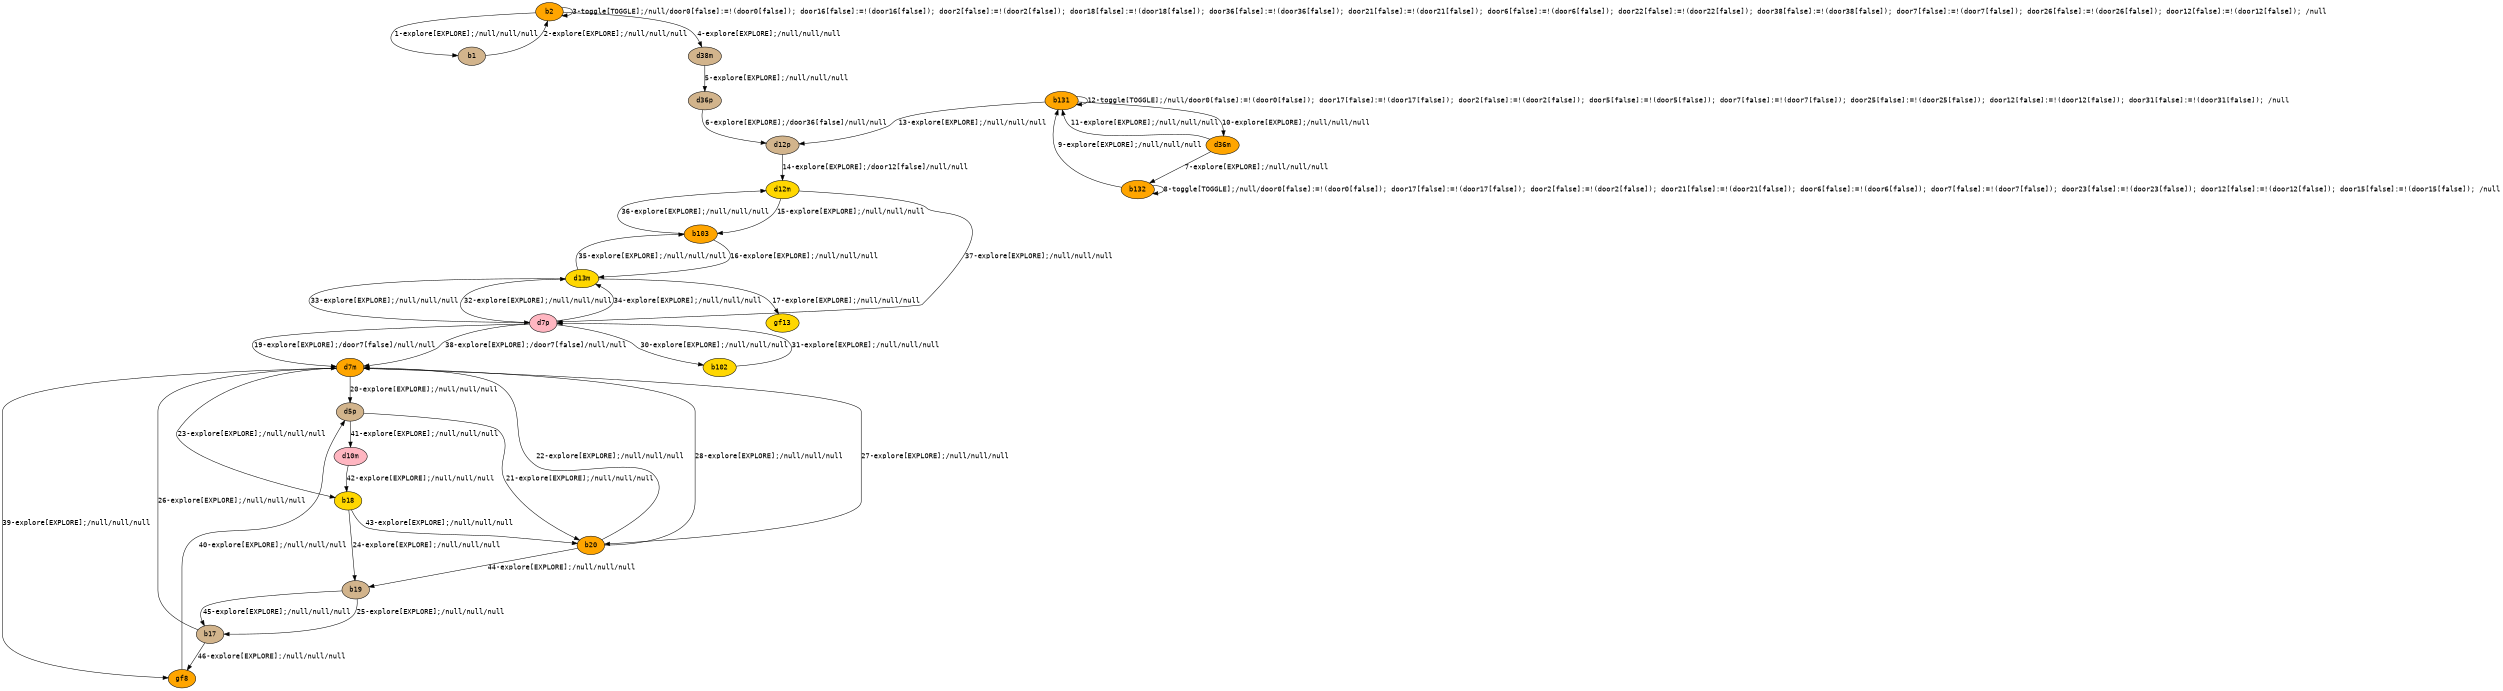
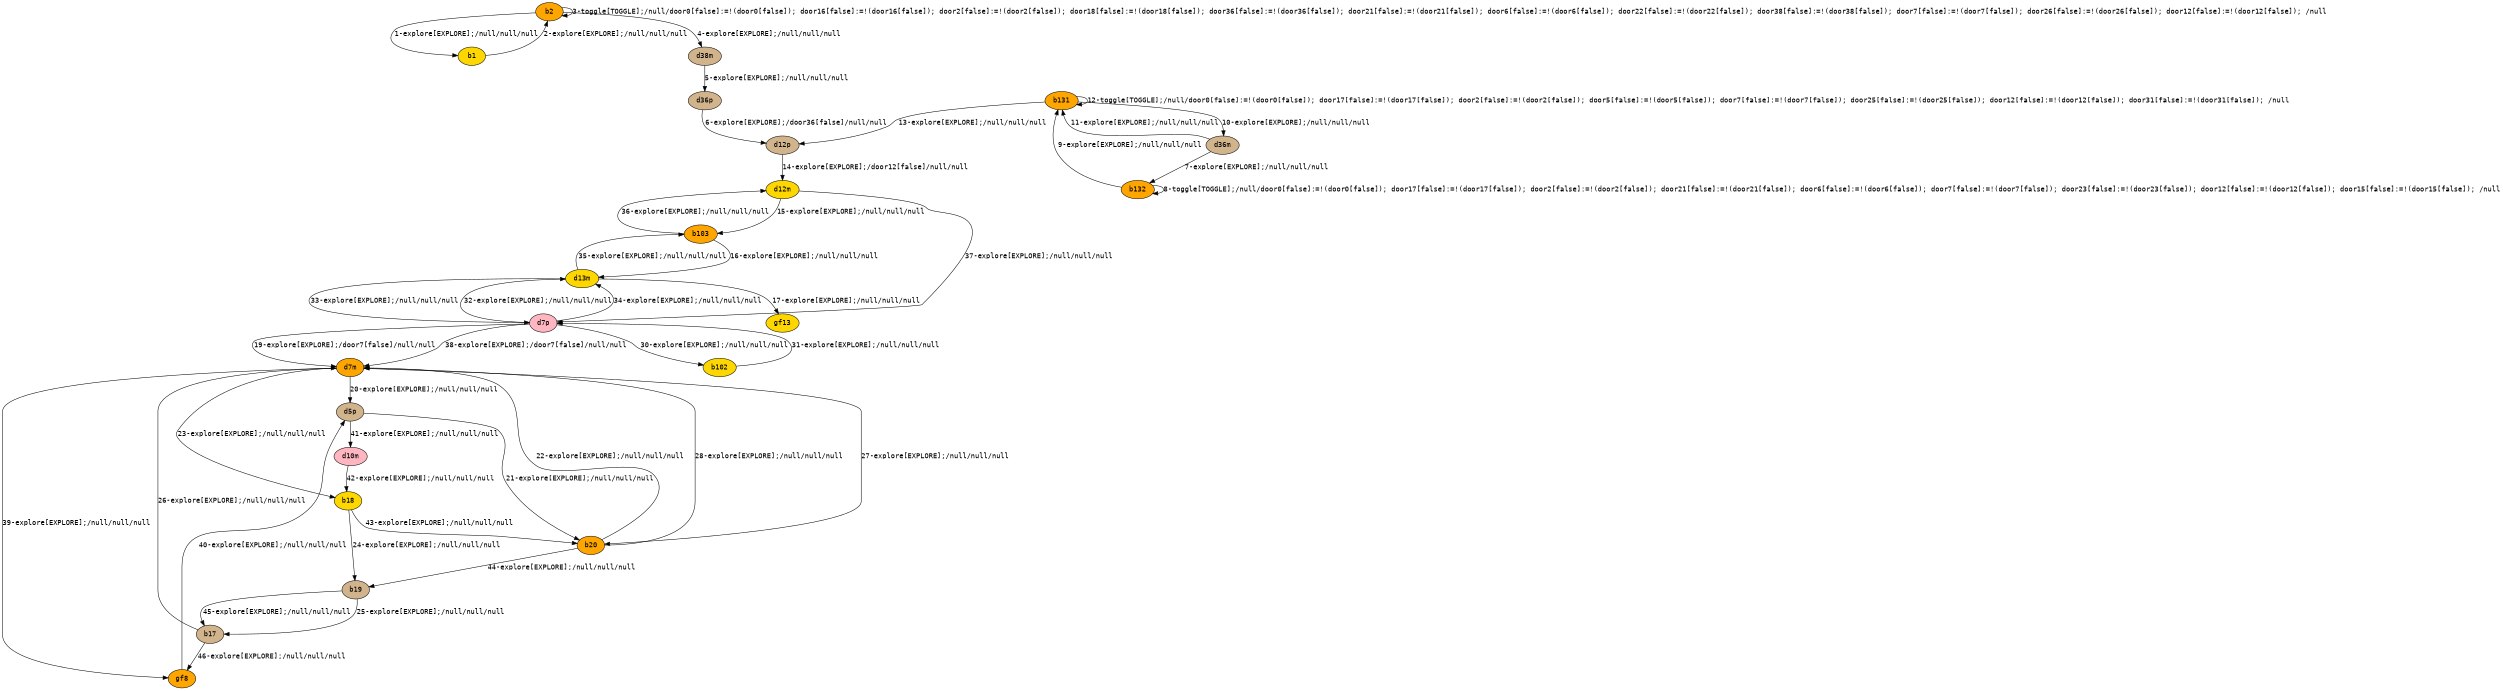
node "b1": fillcolor tan -> gold
node "d36m": fillcolor orange -> tan
